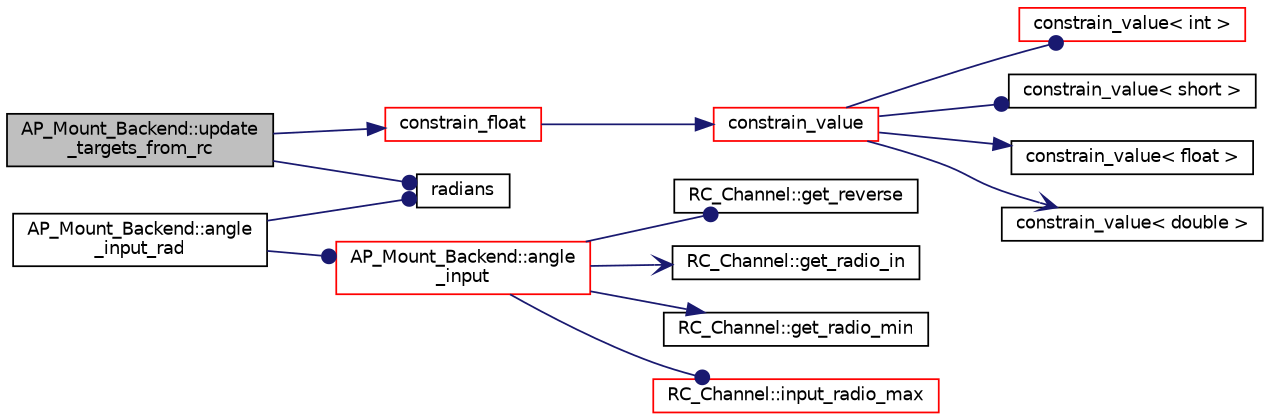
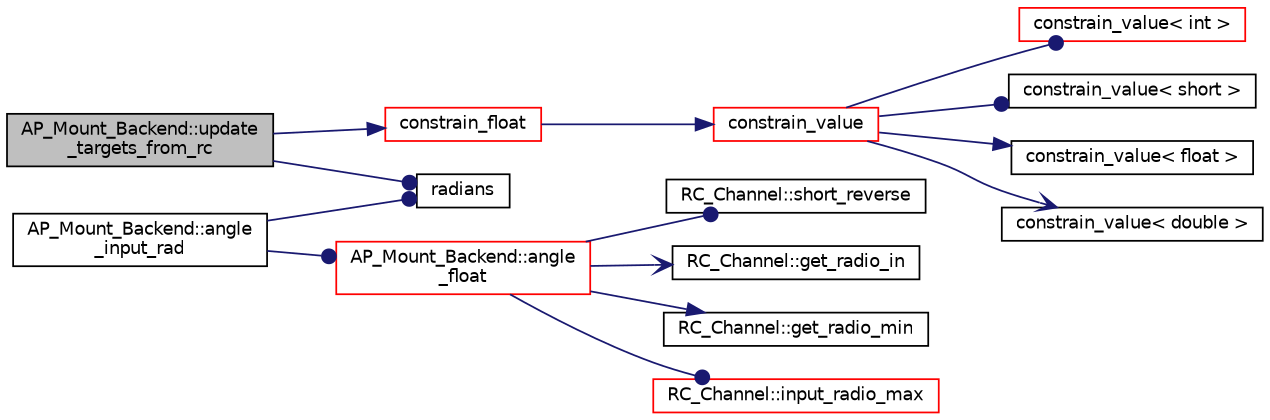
node "RC_Channel::get_reverse": label "RC_Channel::get_reverse" -> "RC_Channel::short_reverse"
node "AP_Mount_Backend::angle _input": label "AP_Mount_Backend::angle _input" -> "AP_Mount_Backend::angle _float"
